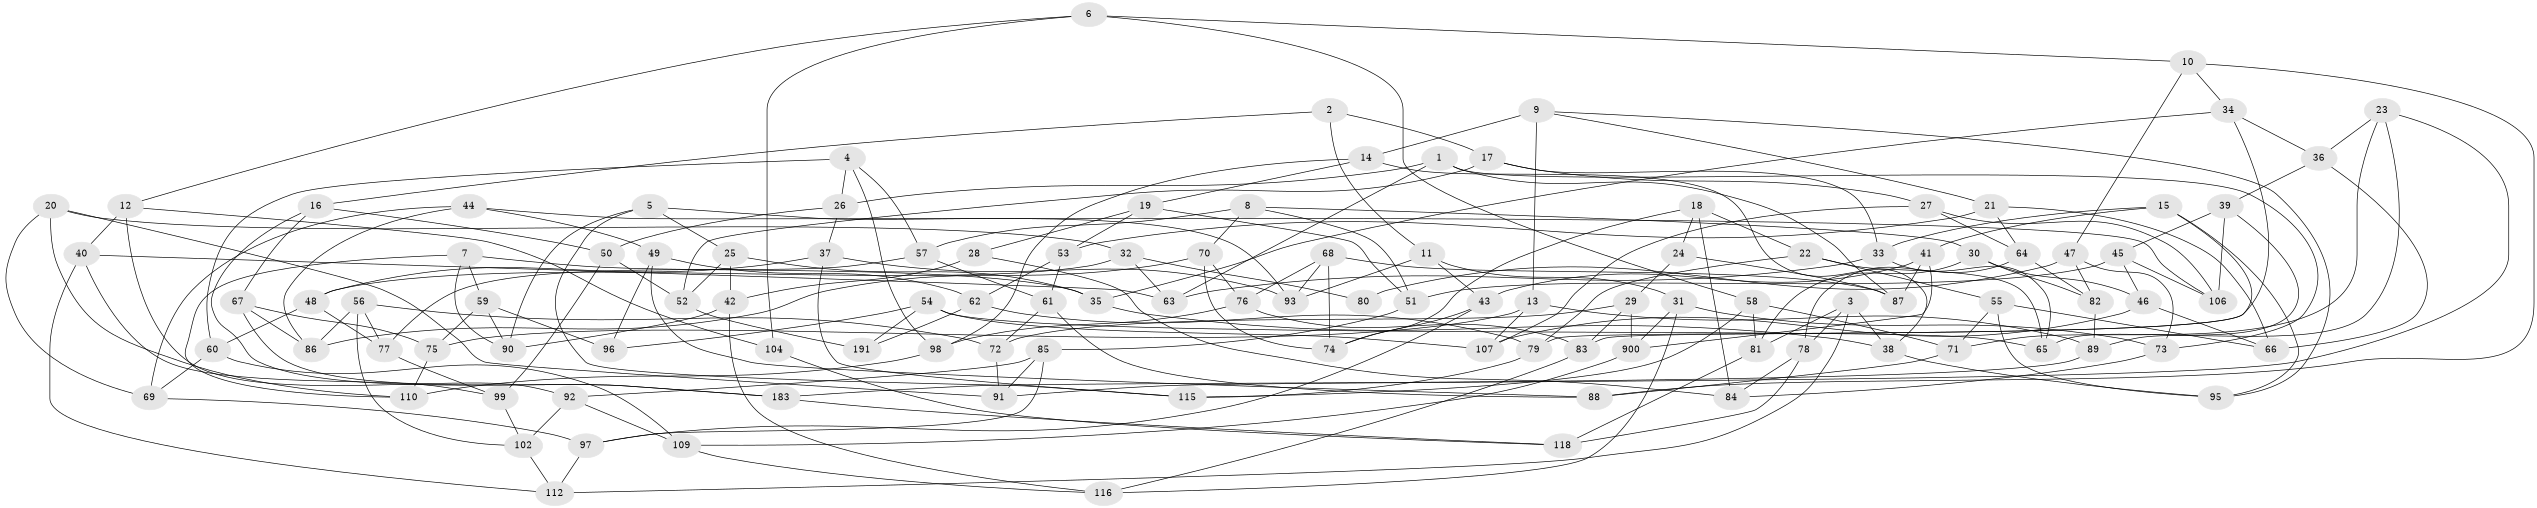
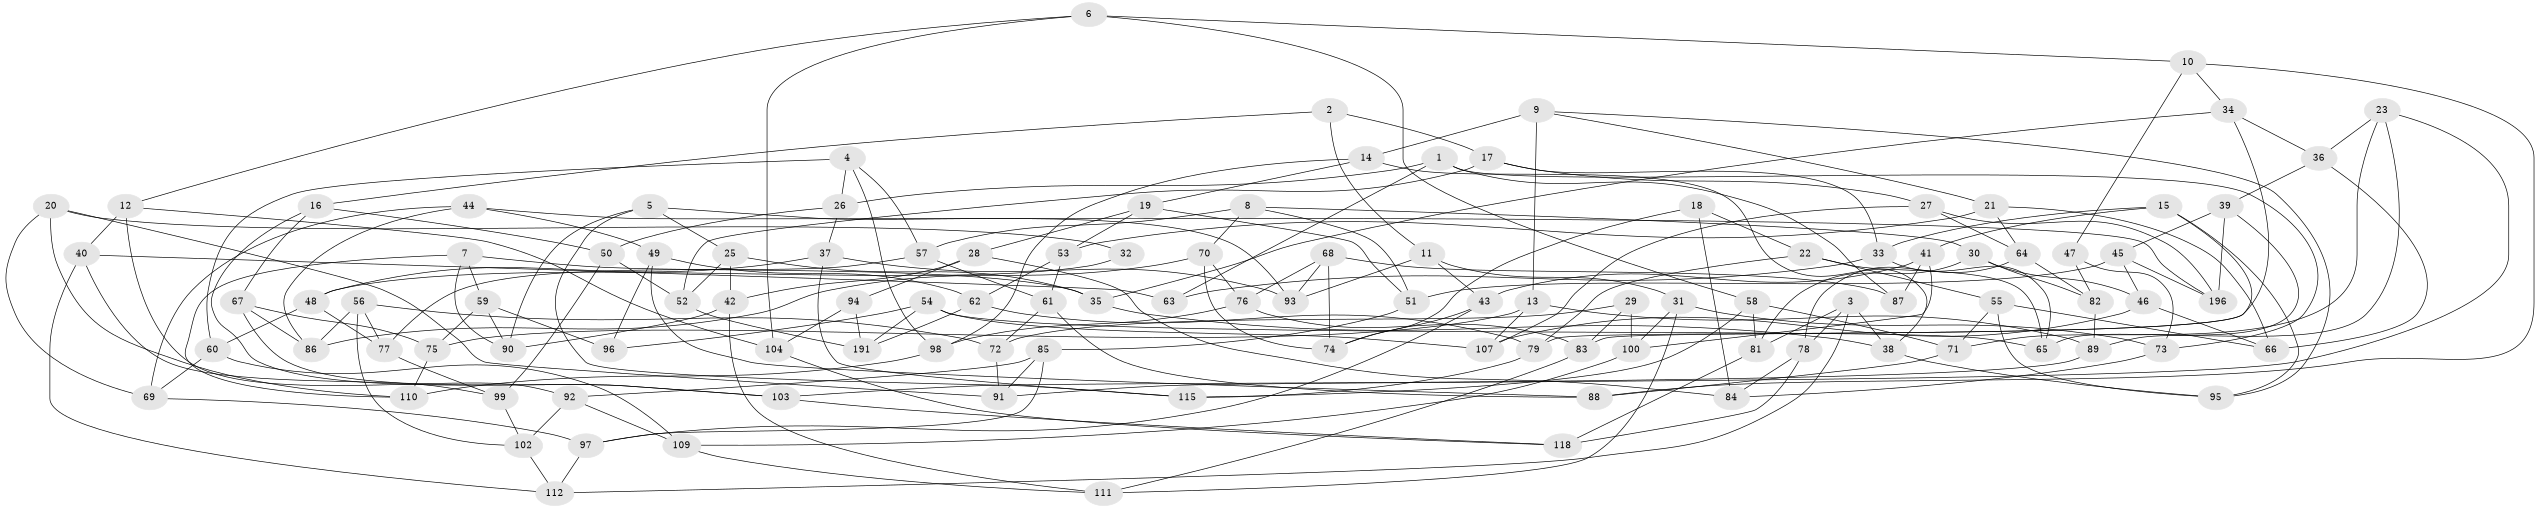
node "24": removed
edge "32" -- "63": removed
node "94": added
node "80": removed
node "106": label "106" -> "196"
node "900": label "900" -> "100"
node "183": label "183" -> "103"
node "116": label "116" -> "111"
